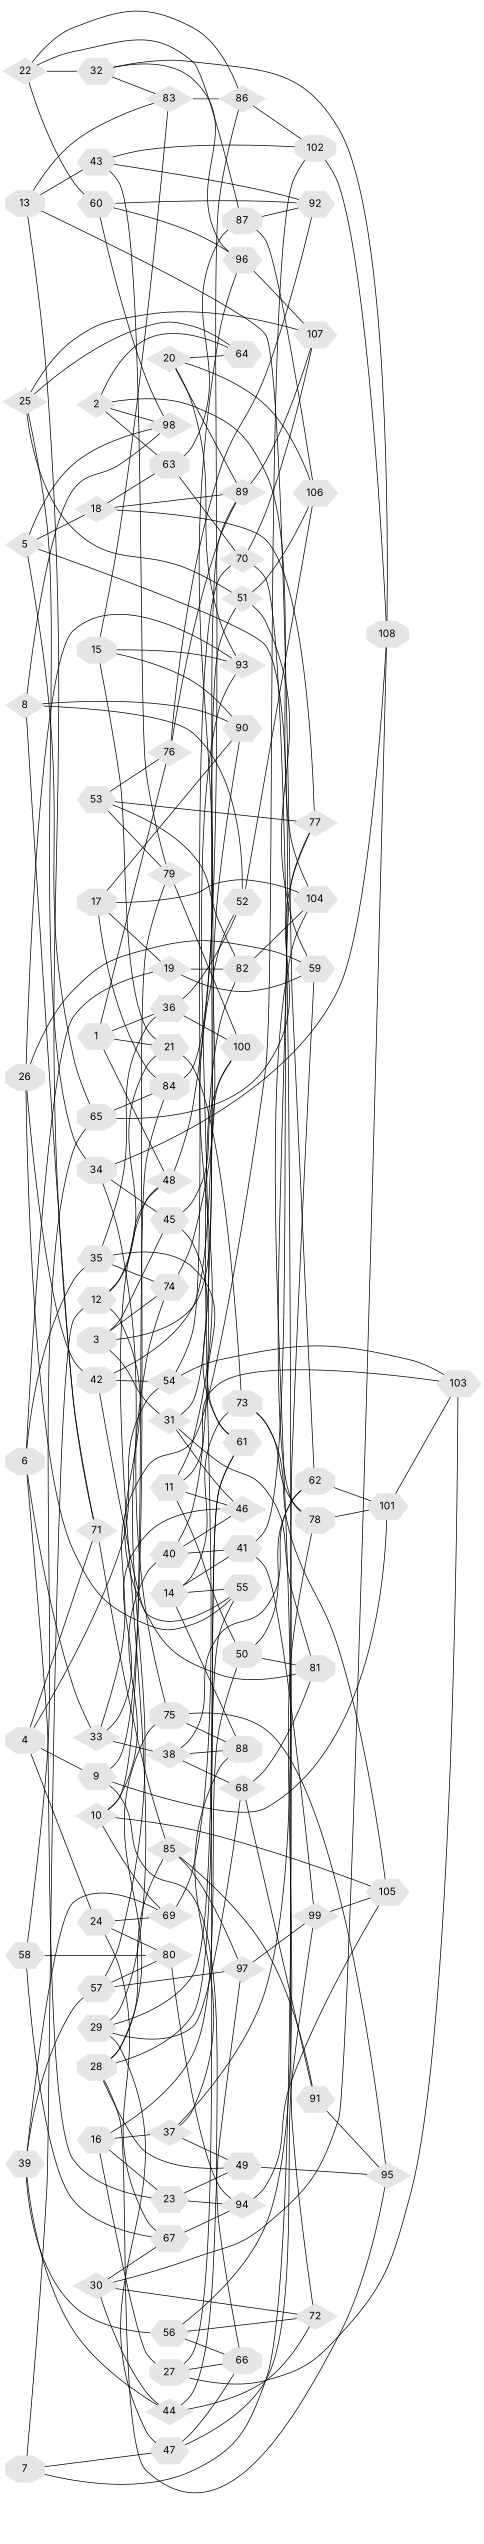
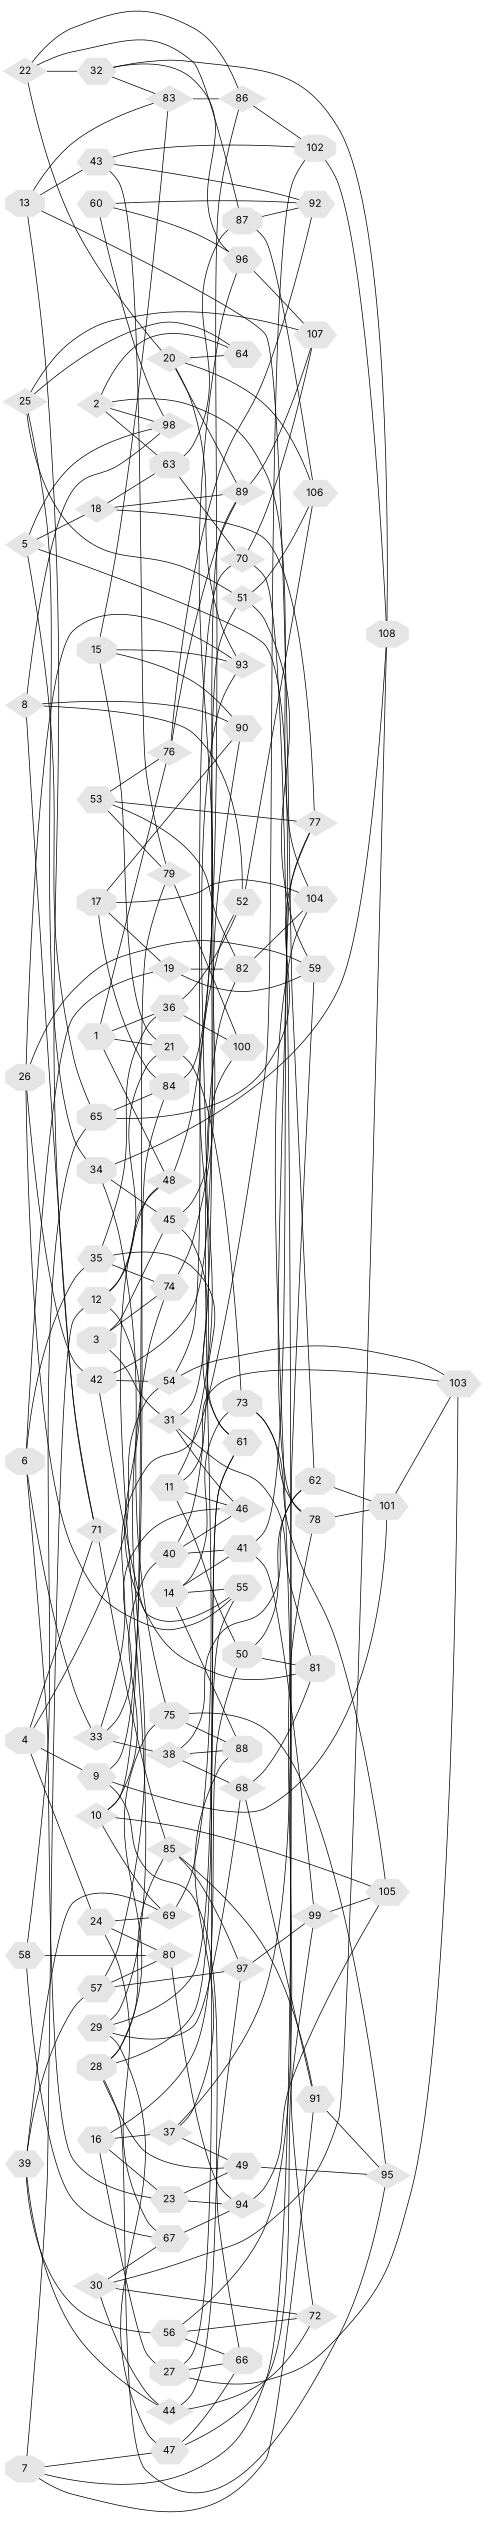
edge "22" -- "60": now "22" -- "20"
edge "100" -- "3": removed
edge "91" -- "7": added
